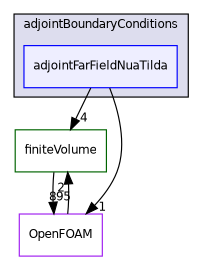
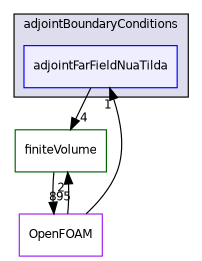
edge "adjointFarFieldNuaTilda" -> "OpenFOAM": reversed
